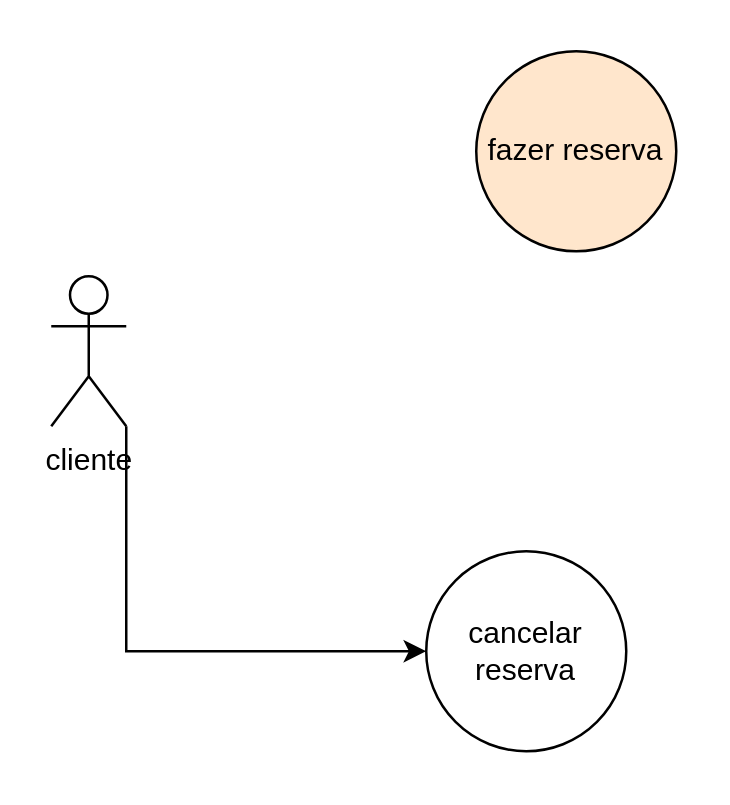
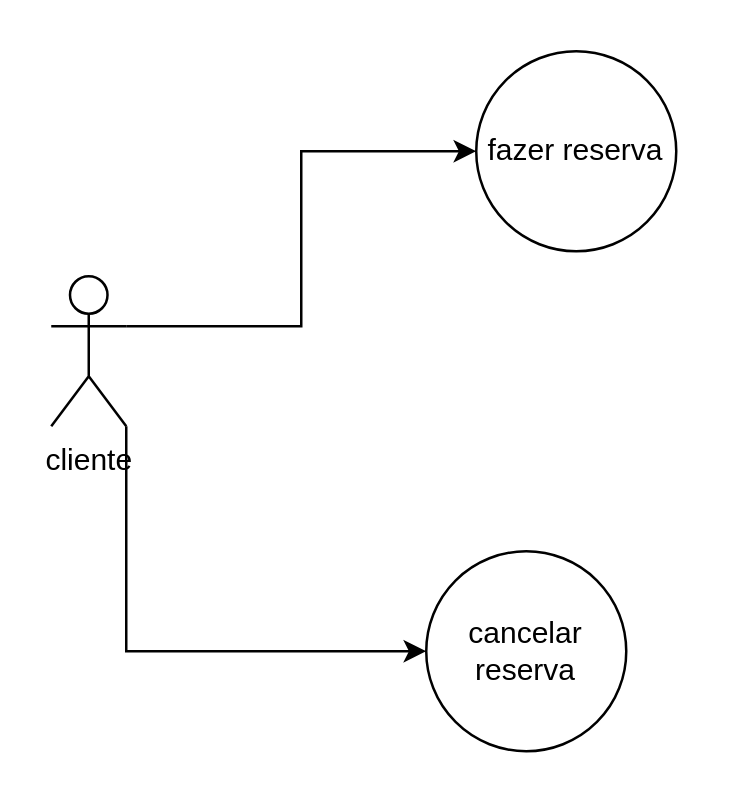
node "fazer reserva": fillcolor #ffe6cc -> #ffffff
edge "cliente" -> "fazer reserva": added
